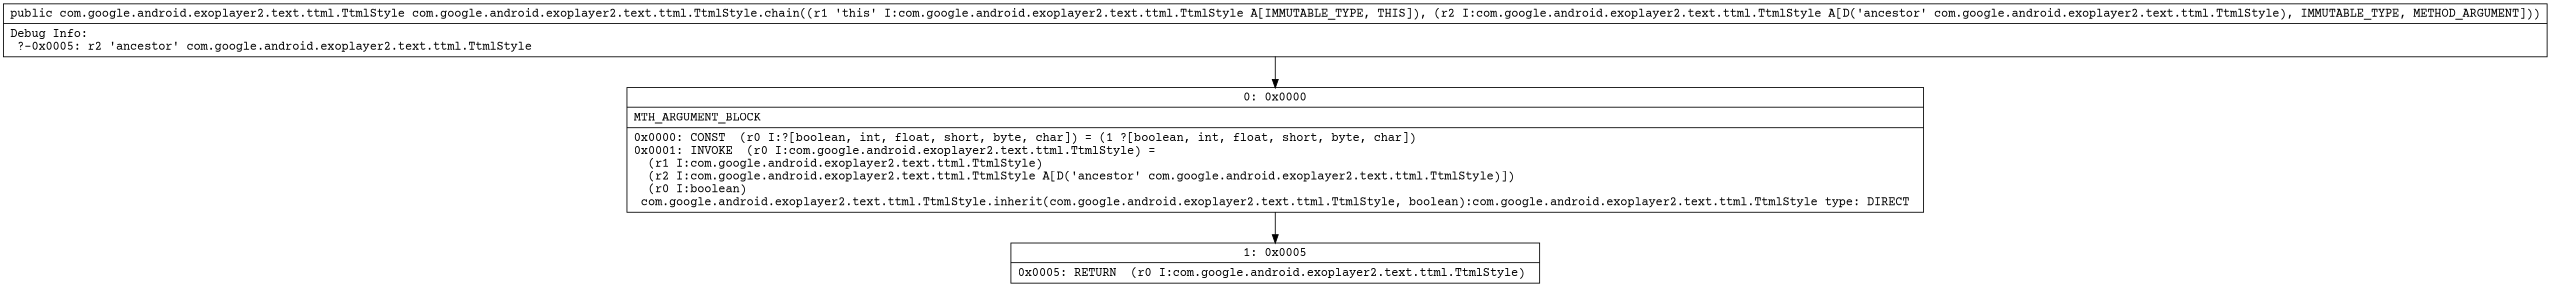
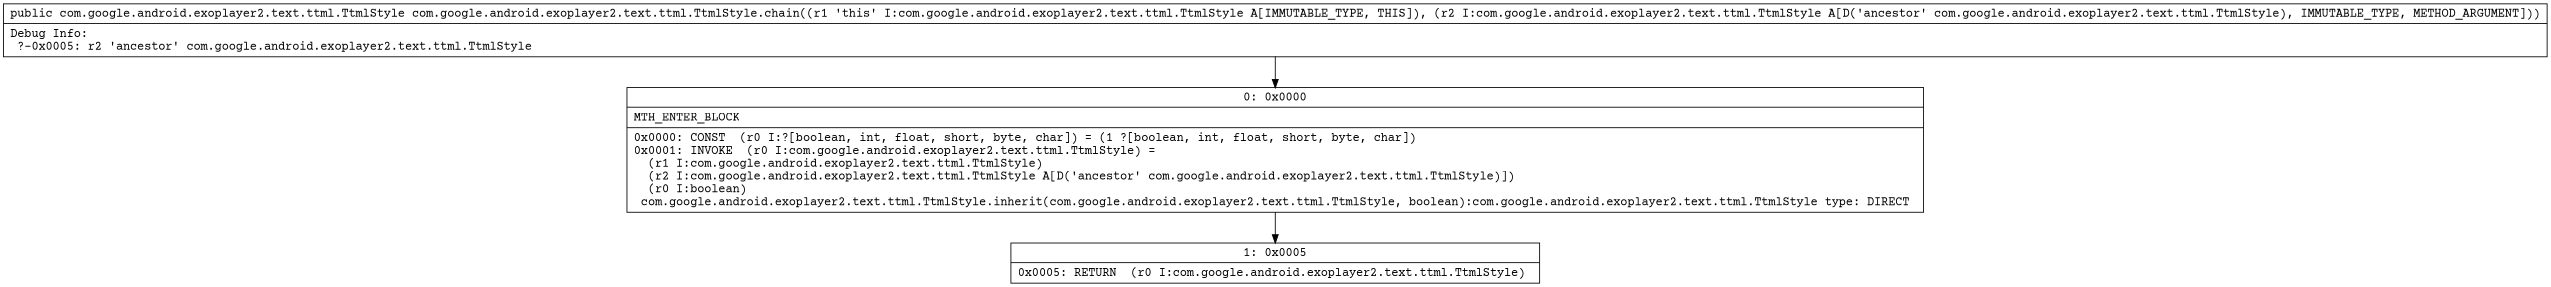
node "0: 0x0000": text "MTH_ARGUMENT_BLOCK" -> "MTH_ENTER_BLOCK"
